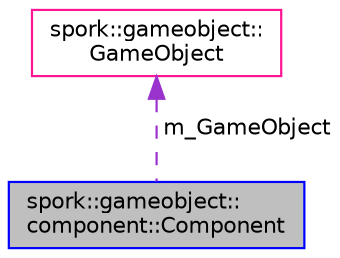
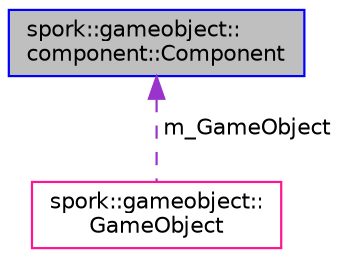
edge "spork::gameobject:: component::Component" -> "spork::gameobject:: GameObject": reversed
